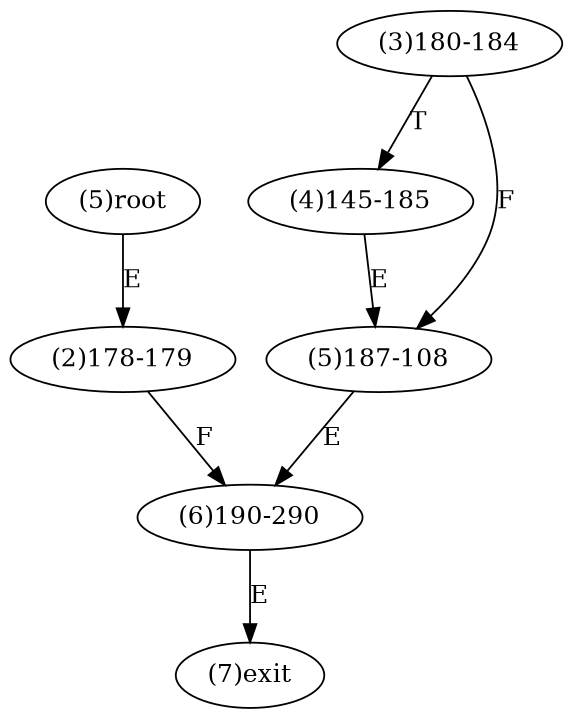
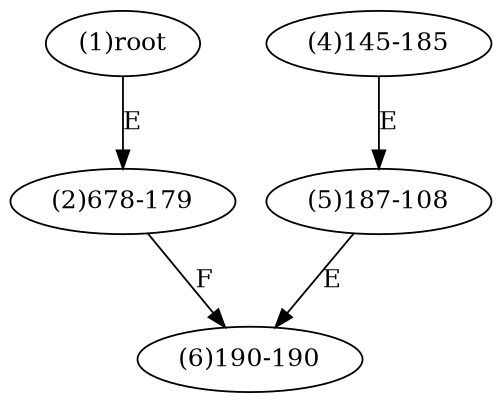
node "(3)180-184": removed
node "(5)root": label "(5)root" -> "(1)root"
node "(2)178-179": label "(2)178-179" -> "(2)678-179"
node "(6)190-290": label "(6)190-290" -> "(6)190-190"
node "(7)exit": removed
